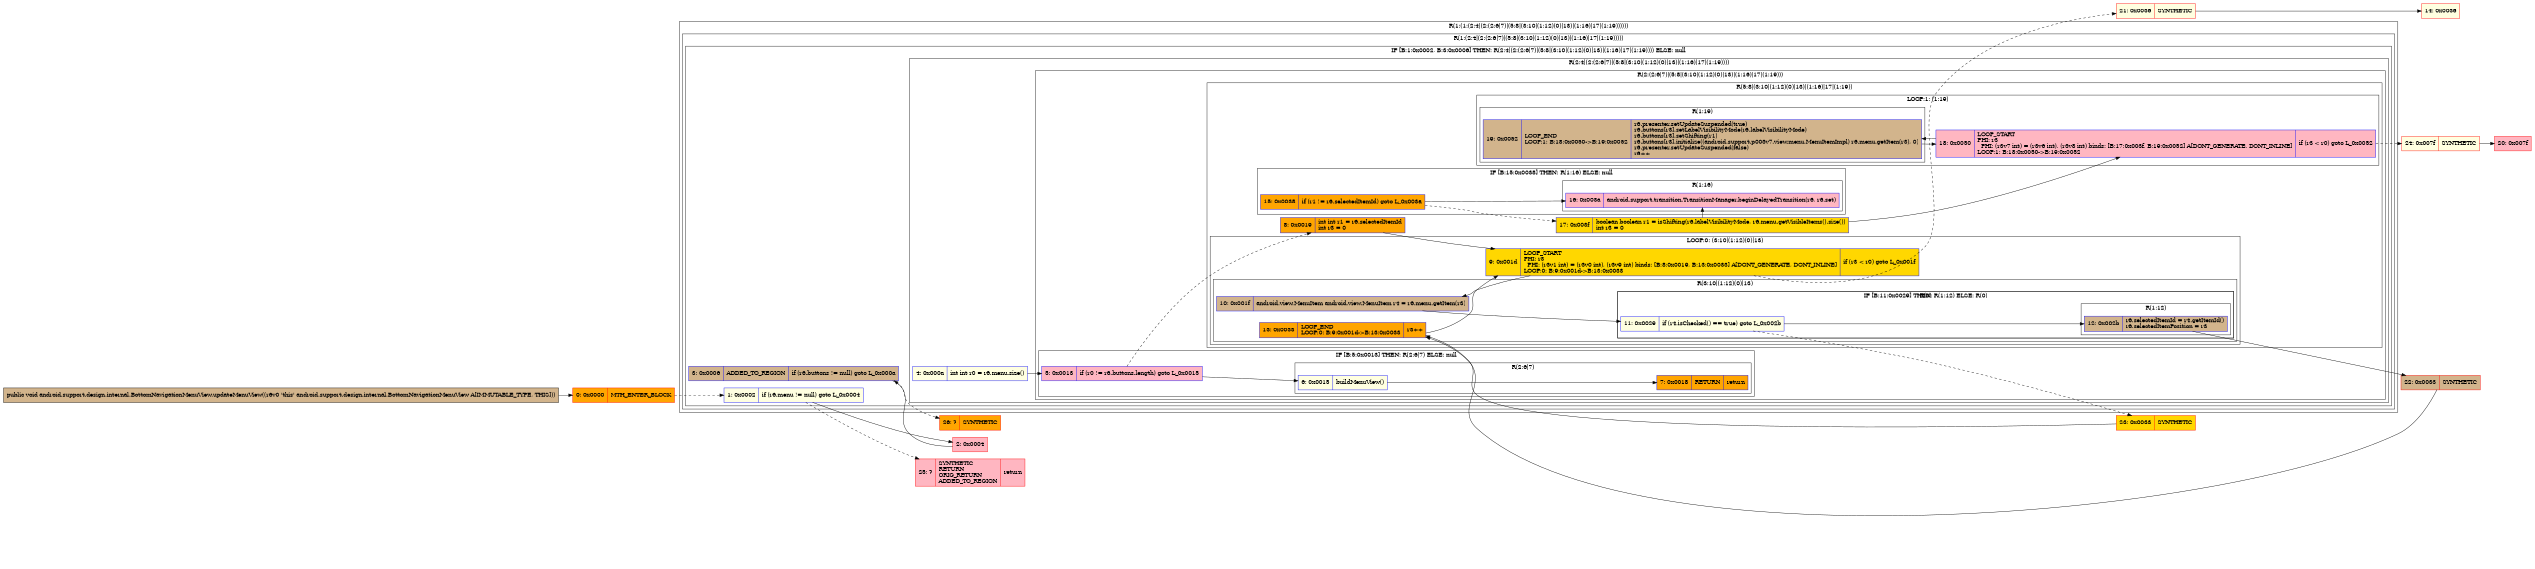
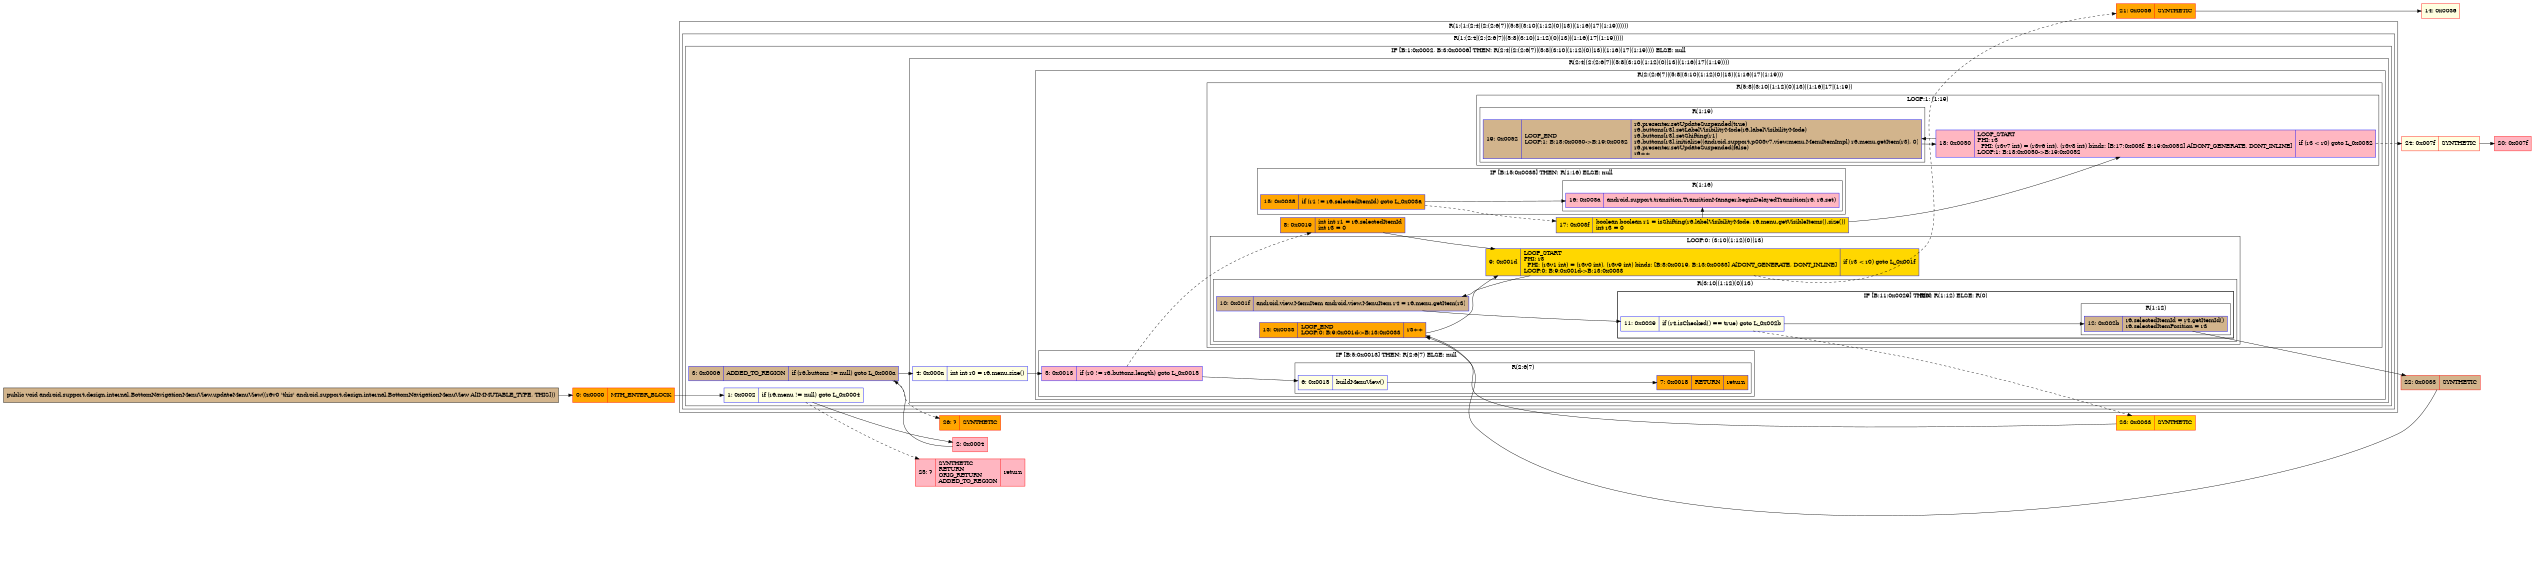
node "21: 0x0036": fillcolor lightyellow -> orange
edge "3: 0x0006" -> "4: 0x000a": added
edge "0: 0x0000" -> "1: 0x0002": style dashed -> solid
